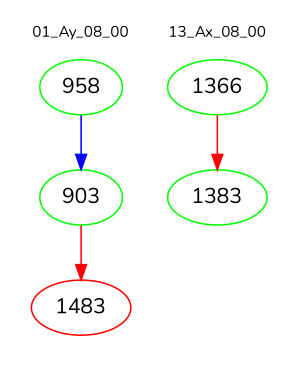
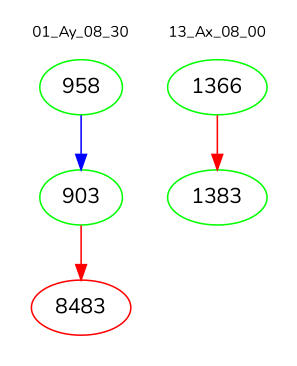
cluster "01_Ay_08_00": label "01_Ay_08_00" -> "01_Ay_08_30"
node "1483": label "1483" -> "8483"
